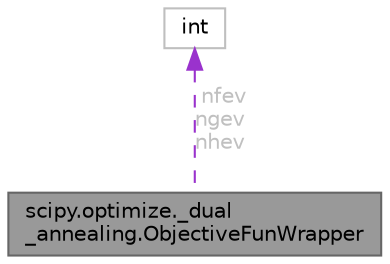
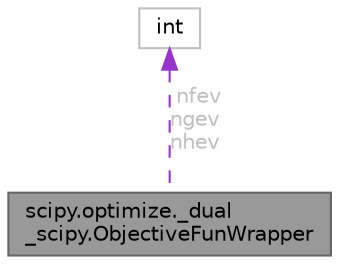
node "scipy.optimize._dual _annealing.ObjectiveFunWrapper": label "scipy.optimize._dual _annealing.ObjectiveFunWrapper" -> "scipy.optimize._dual _scipy.ObjectiveFunWrapper"
